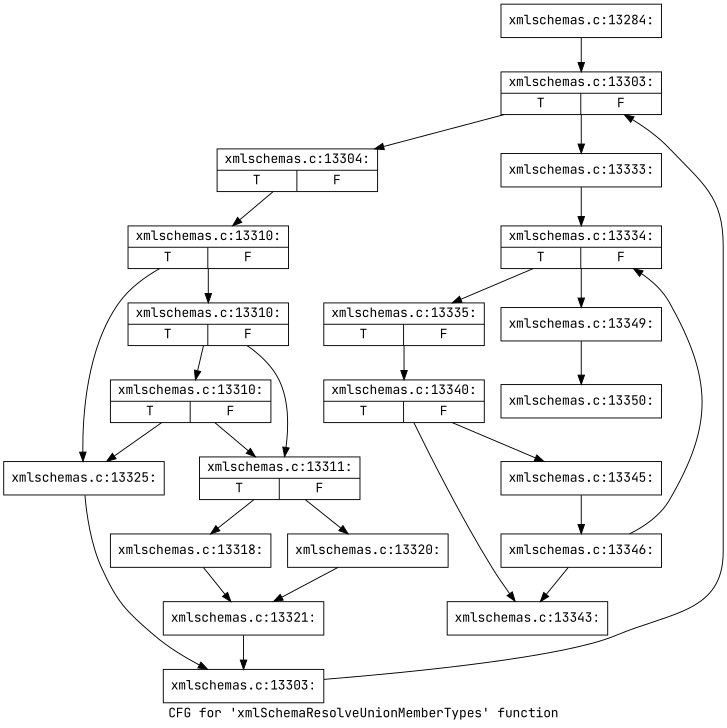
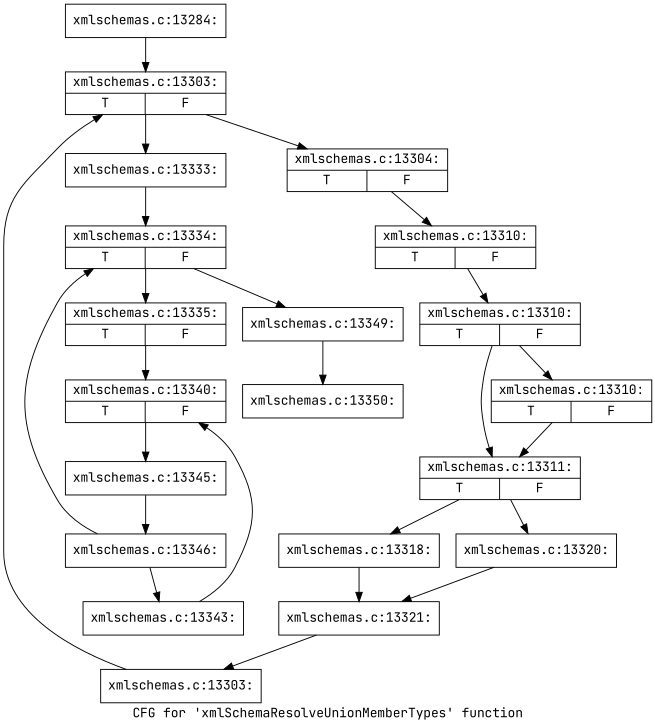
node "xmlschemas.c:13325:": removed
edge "xmlschemas.c:13340:" -> "xmlschemas.c:13343:": reversed
